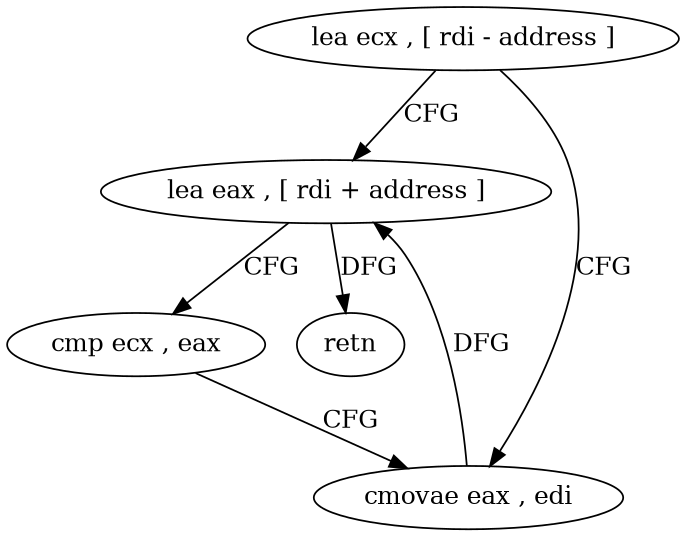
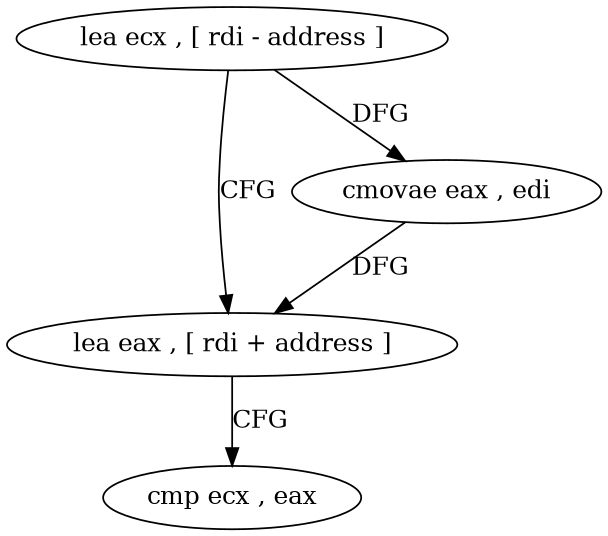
edge "lea ecx , [ rdi - address ]" -> "cmovae eax , edi": label "CFG" -> "DFG"
node "retn": removed
edge "cmp ecx , eax" -> "cmovae eax , edi": removed, label "CFG"
